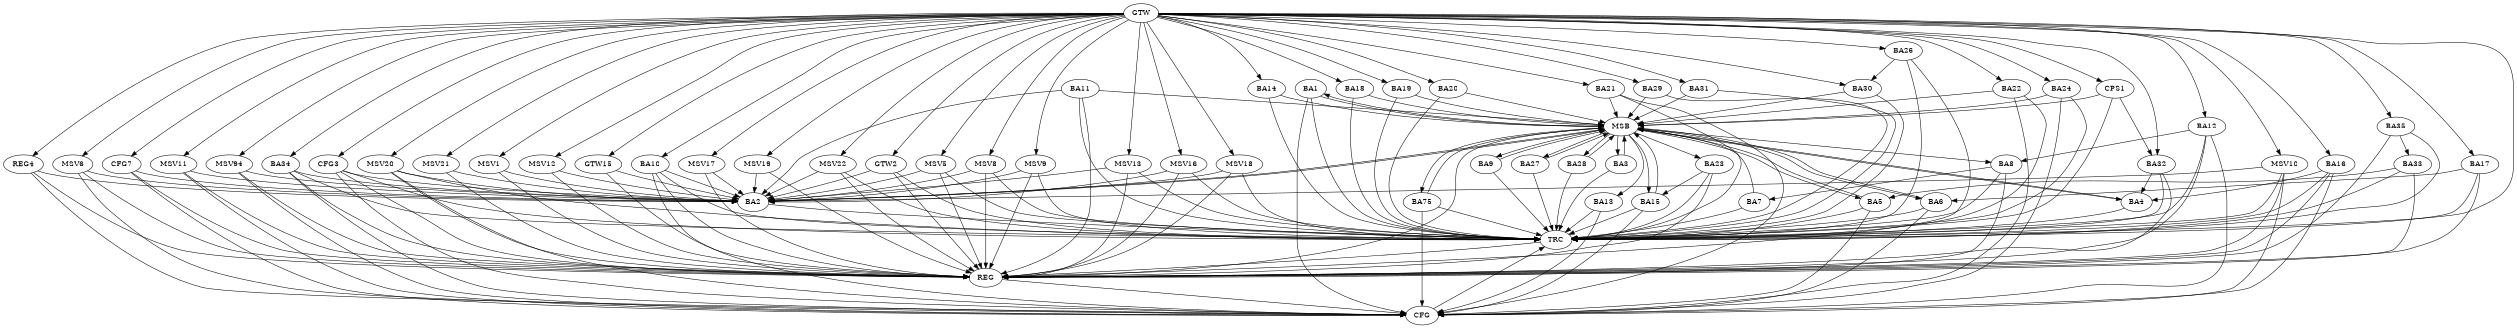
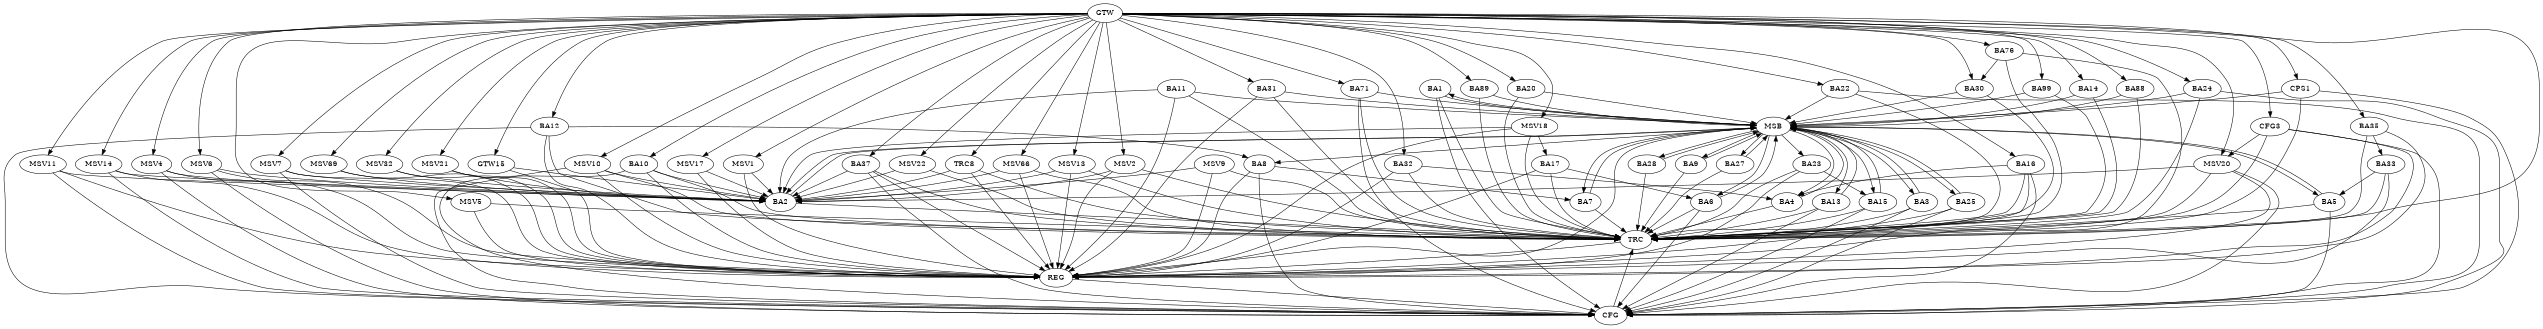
edge "GTW" -> "BA17": now "MSV18" -> "BA17"
node "BA26": label "BA26" -> "BA76"
edge "GTW" -> "MSV9": removed
node "BA18": label "BA18" -> "BA88"
node "BA19": label "BA19" -> "BA89"
node "BA21": label "BA21" -> "BA71"
node "BA29": label "BA29" -> "BA99"
edge "CPS1" -> "BA32": now "CPS1" -> "CFG"
edge "MSB" -> "BA7": added
edge "BA13" -> "MSB": added
node "REG4": label "REG4" -> "MSV4"
node "CFG7": label "CFG7" -> "MSV7"
node "MSV94": label "MSV94" -> "MSV14"
node "BA34": label "BA34" -> "BA37"
node "MSV12": label "MSV12" -> "MSV32"
node "MSV19": label "MSV19" -> "MSV69"
node "GTW2": label "GTW2" -> "MSV2"
node "MSV8": label "MSV8" -> "TRC8"
node "MSV16": label "MSV16" -> "MSV66"
edge "CFG3" -> "BA2": now "CFG3" -> "MSV20"
edge "MSV5" -> "BA2": removed
node "BA75": label "BA75" -> "BA25"
edge "MSV22" -> "REG": now "BA31" -> "REG"
edge "BA8" -> "TRC": now "BA8" -> "CFG"
edge "BA3" -> "CFG": added
